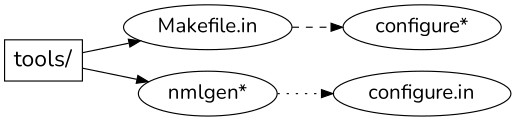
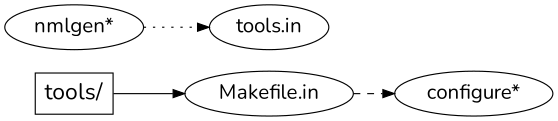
edge "tools/" -> "nmlgen*": removed
node "configure.in": label "configure.in" -> "tools.in"
